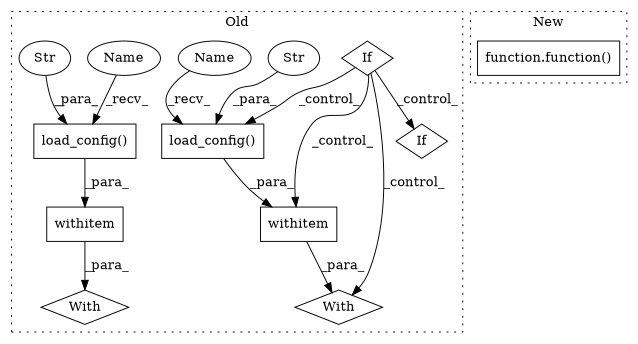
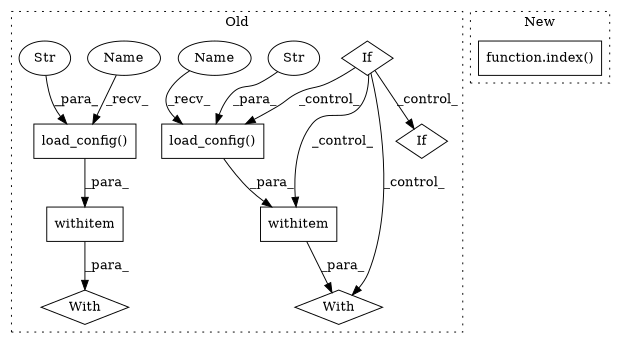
node "function.function()": label "function.function()" -> "function.index()"
